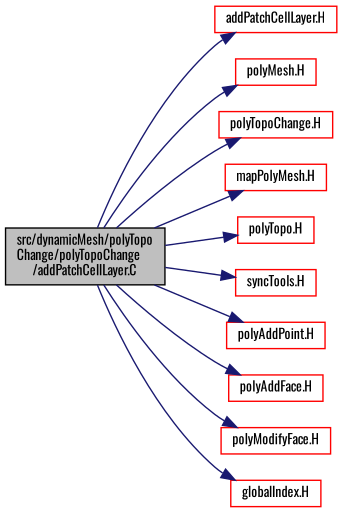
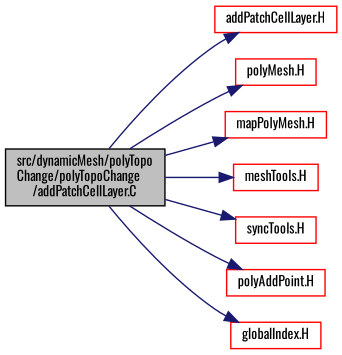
node "polyTopoChange.H": removed
node "polyTopo.H": label "polyTopo.H" -> "meshTools.H"
node "polyAddFace.H": removed
node "polyModifyFace.H": removed
